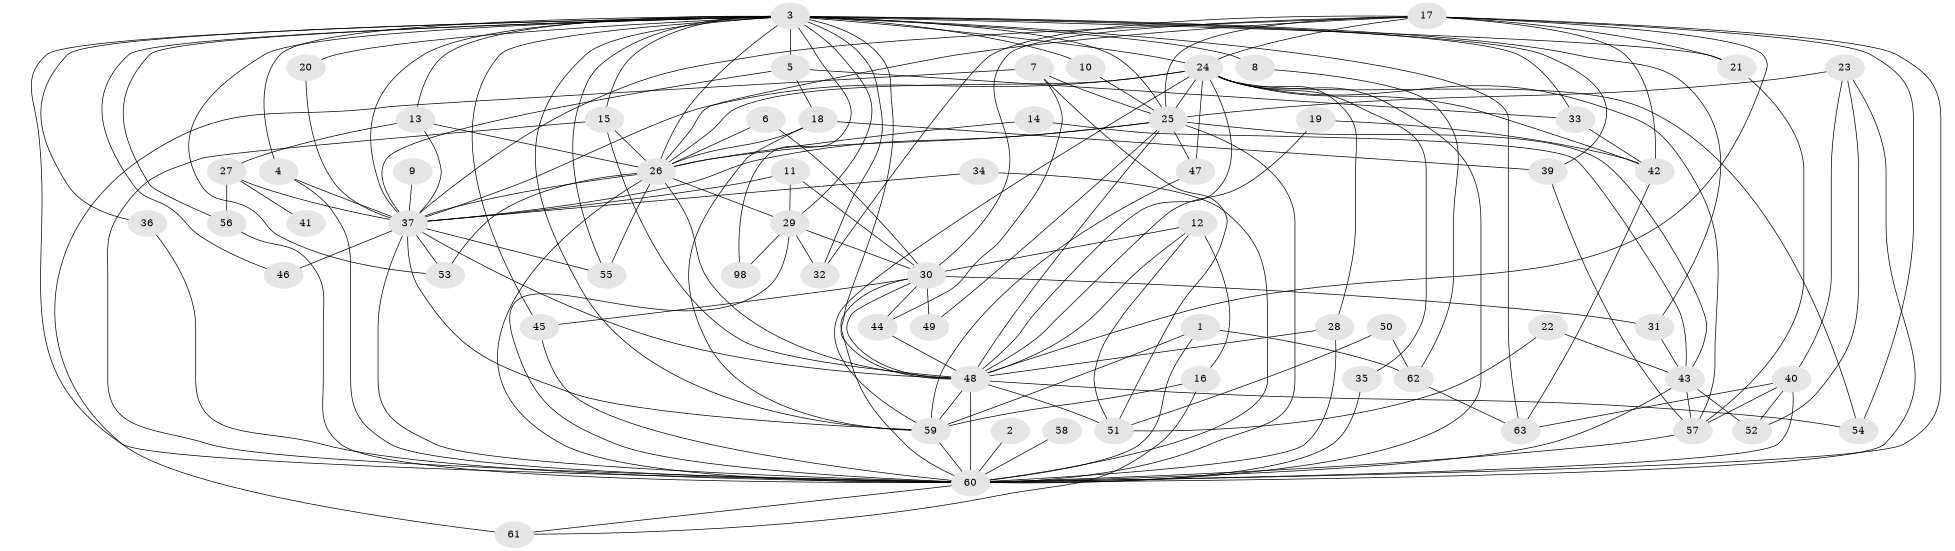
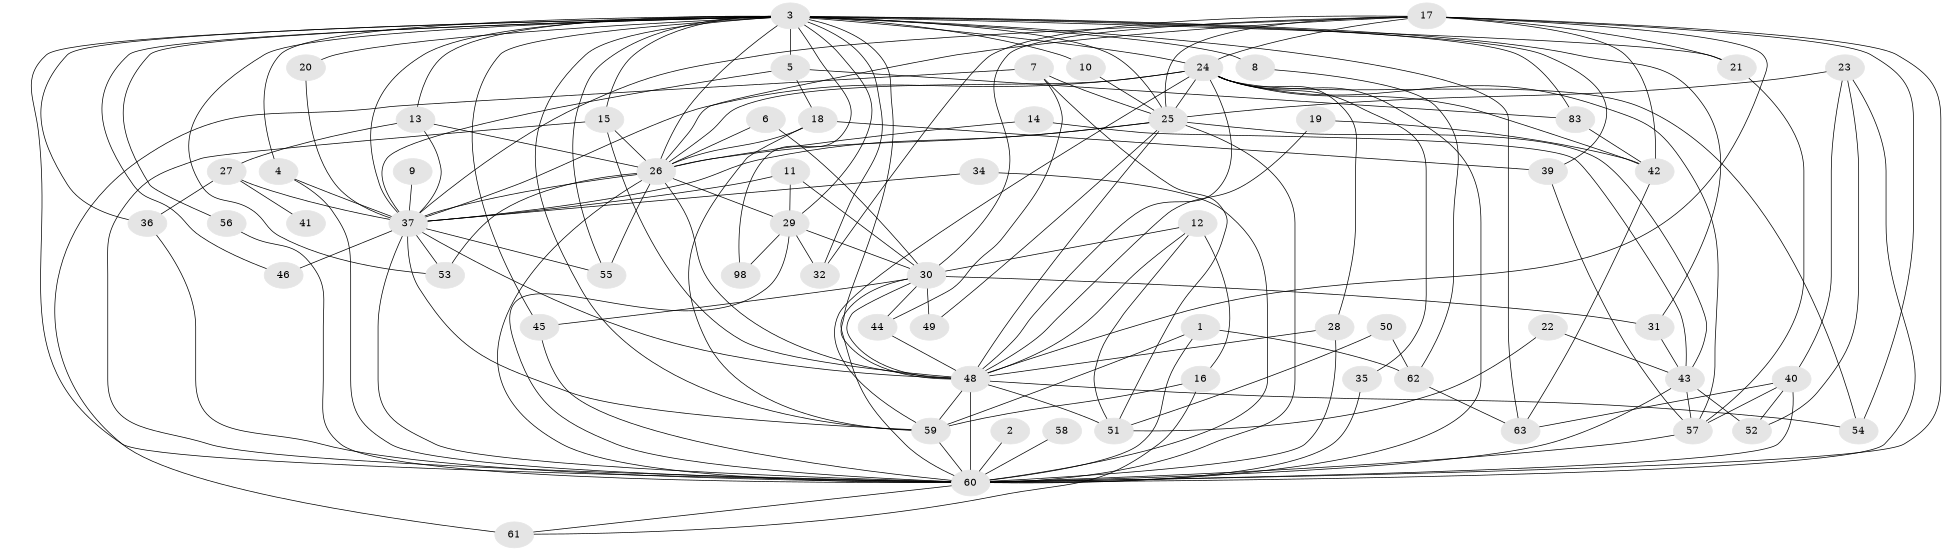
node "33": label "33" -> "83"
node "47": removed
edge "27" -- "56": now "27" -- "36"
